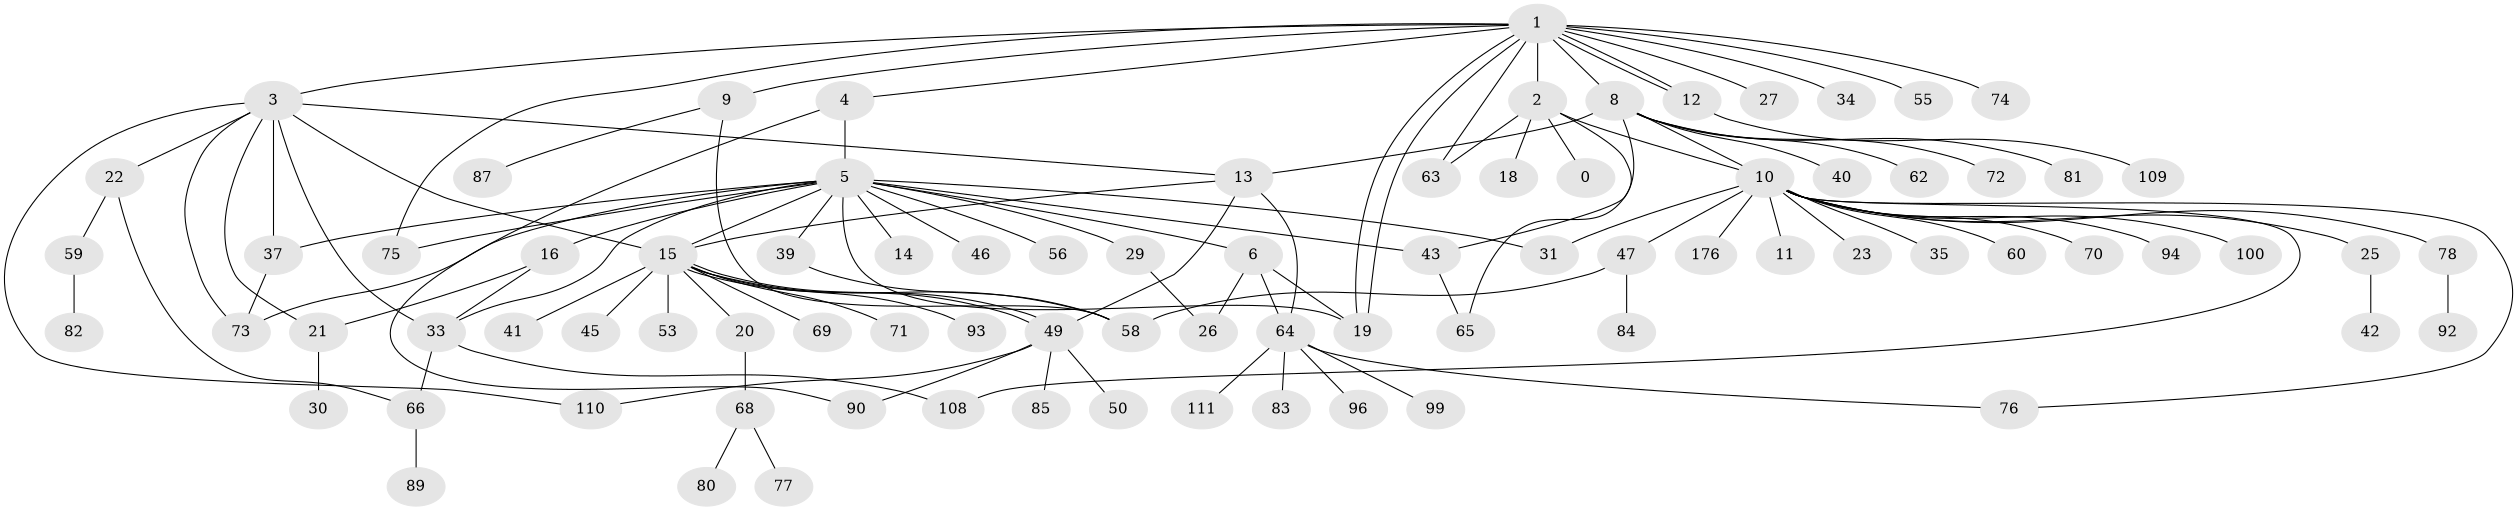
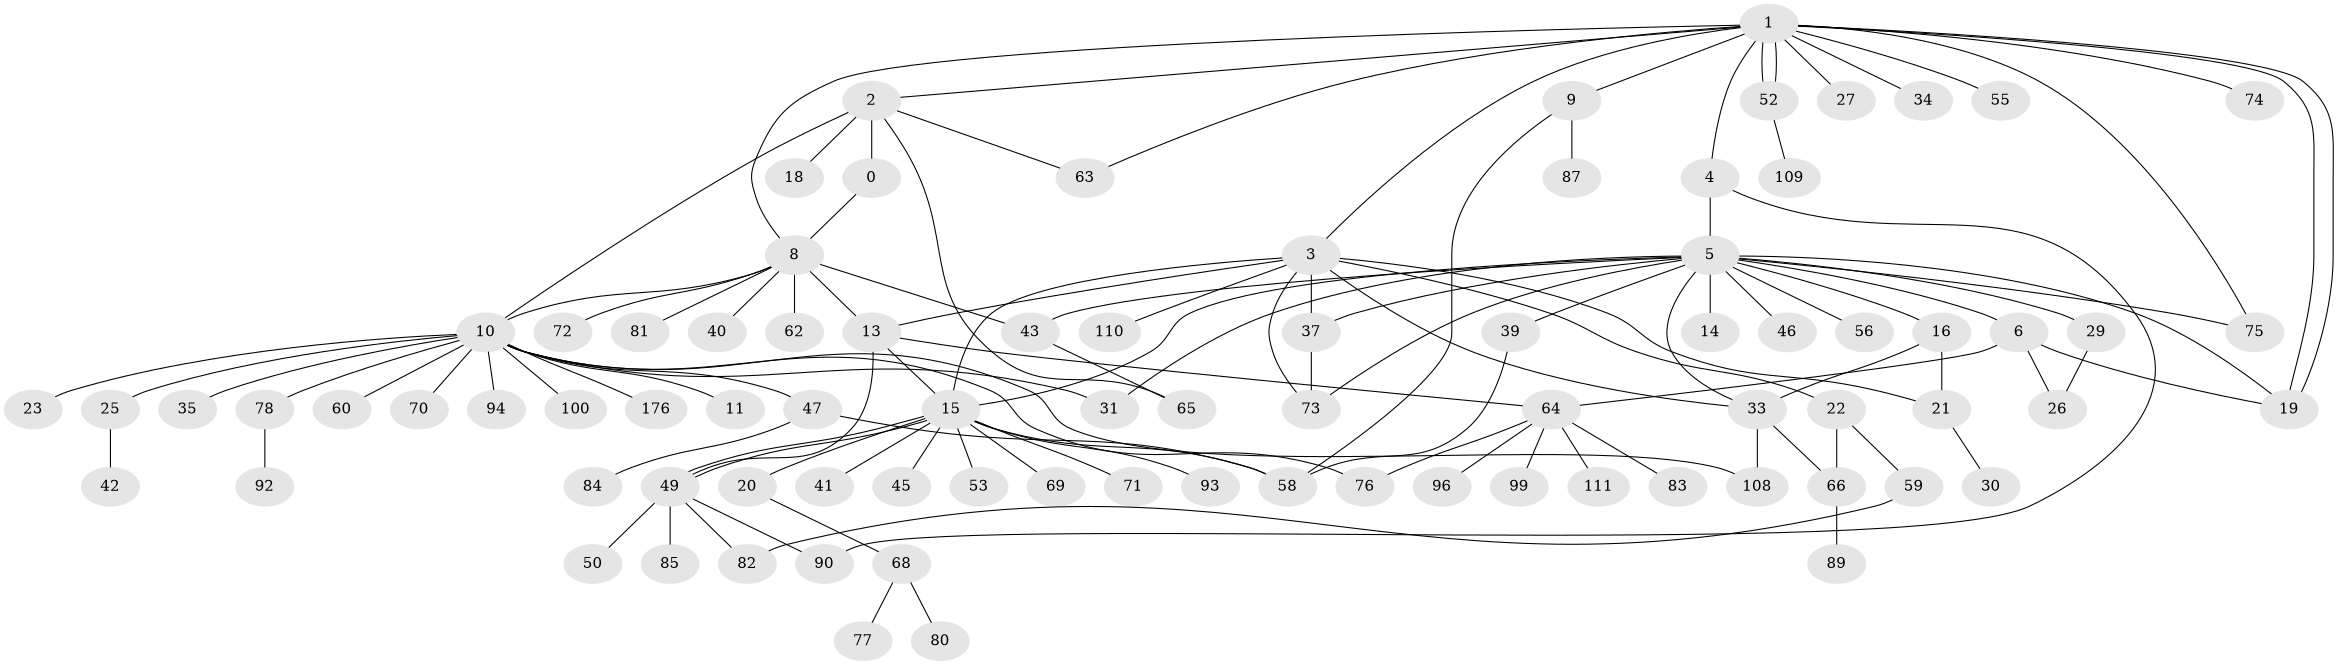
node "12": label "12" -> "52"
edge "0" -- "8": added
edge "49" -- "110": now "49" -- "82"
